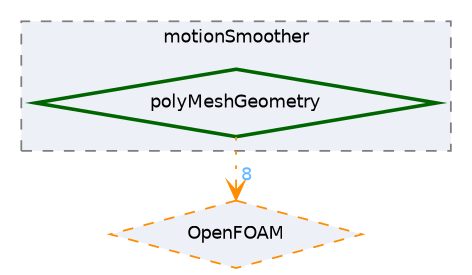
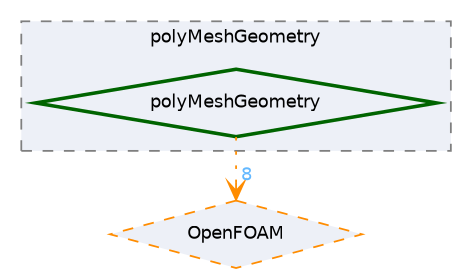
cluster "motionSmoother": label "motionSmoother" -> "polyMeshGeometry"
